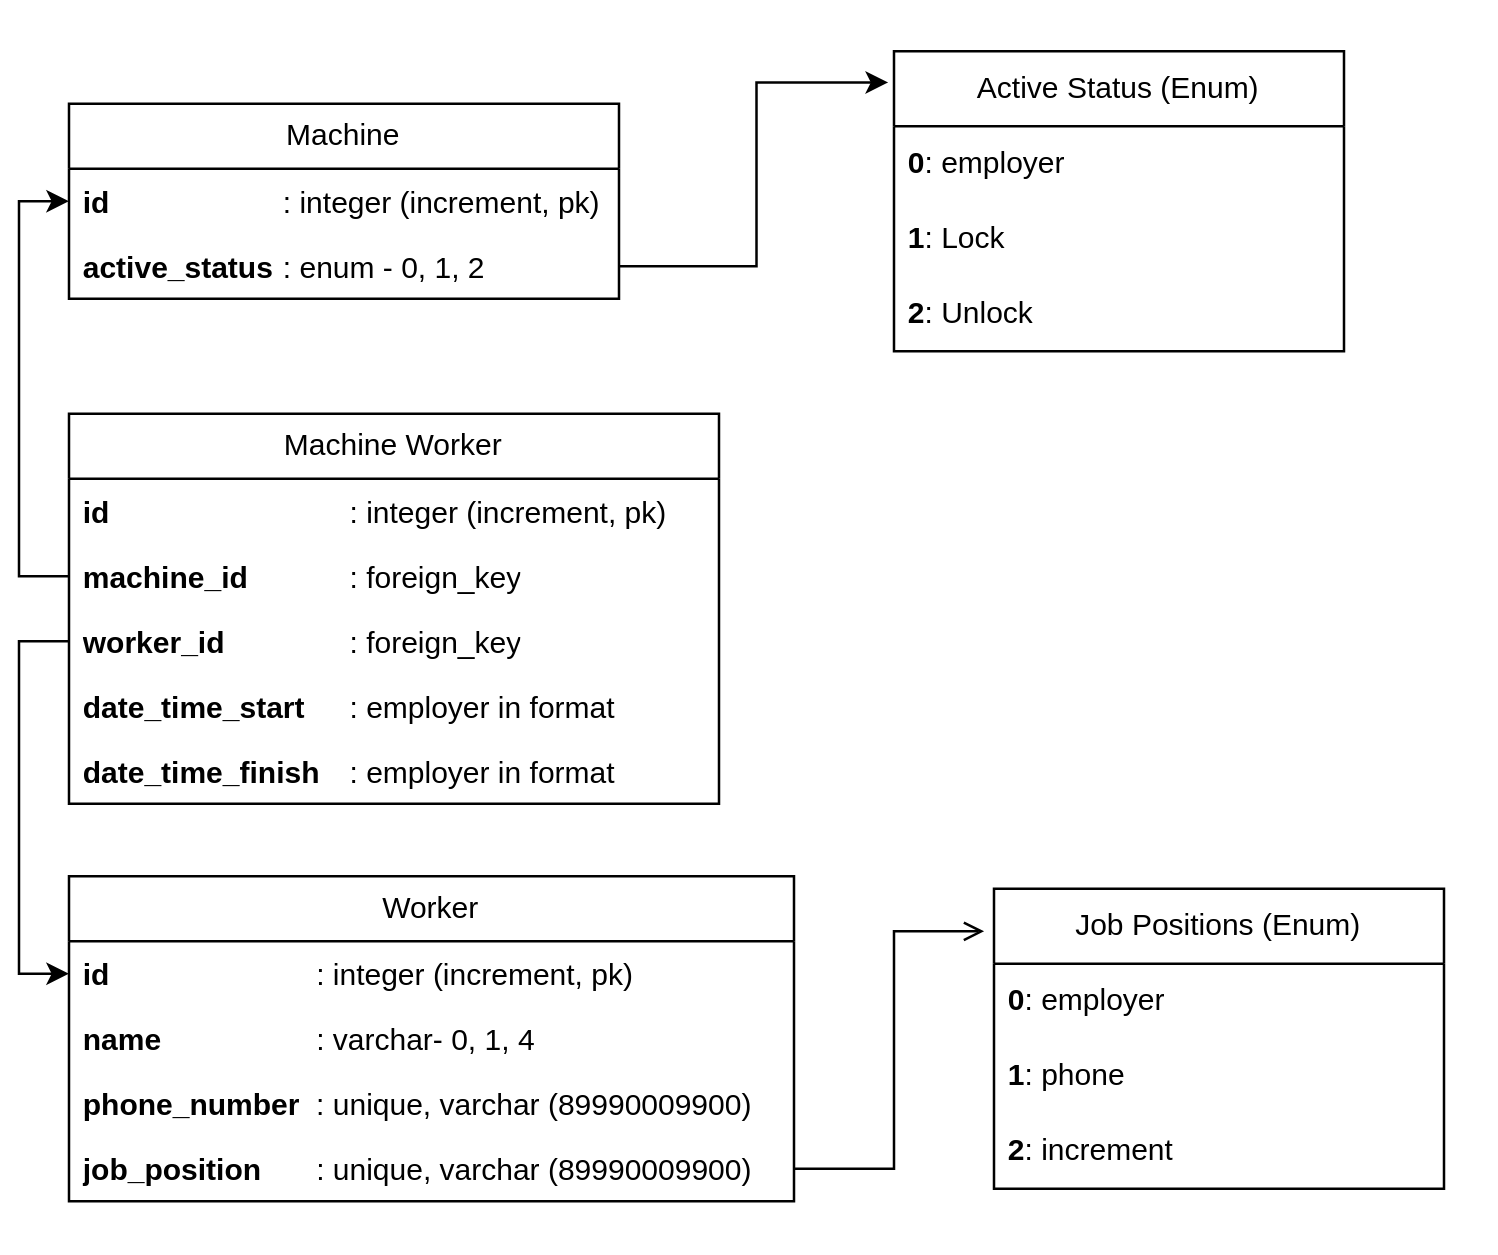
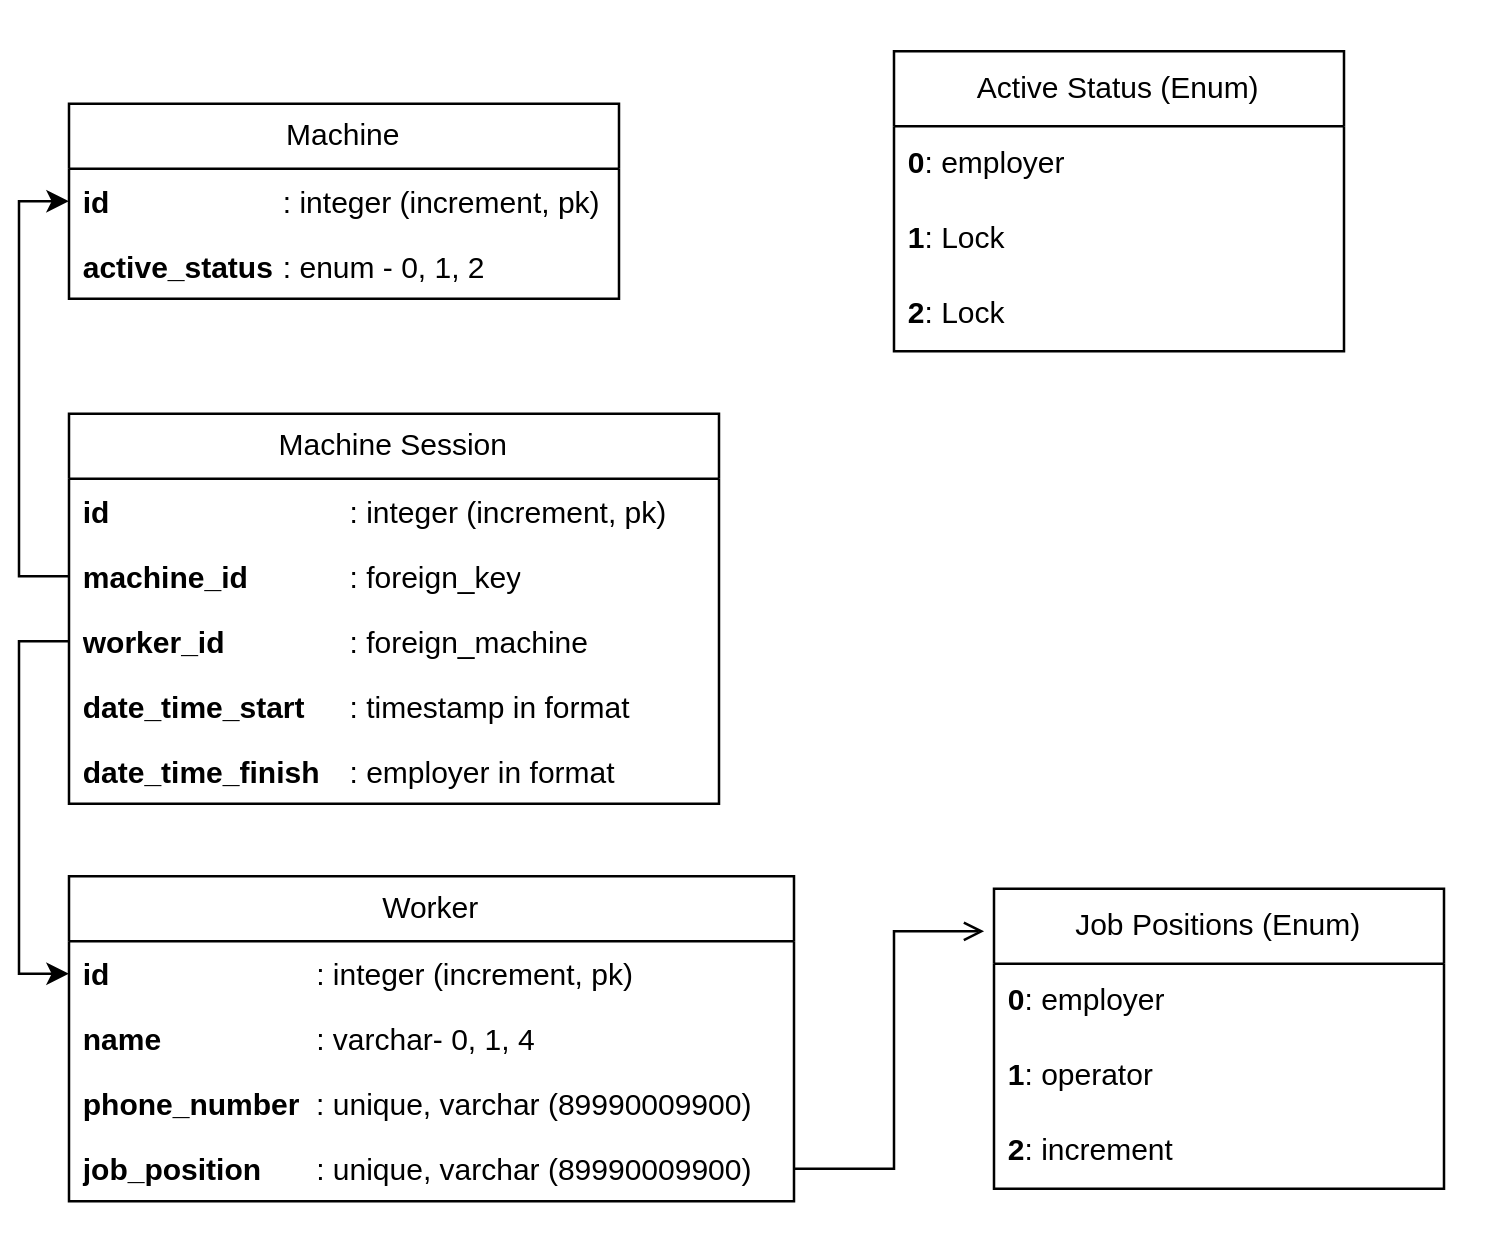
edge "active_status : enum - 0, 1, 2" -> "Active Status (Enum)": removed
node "2: Unlock": label "2: Unlock" -> "2: Lock"
node "Machine Worker": label "Machine Worker" -> "Machine Session"
node "worker_id : foreign_key": label "worker_id : foreign_key" -> "worker_id : foreign_machine"
node "date_time_start : employer in format": label "date_time_start : employer in format" -> "date_time_start : timestamp in format"
node "1: phone": label "1: phone" -> "1: operator"
